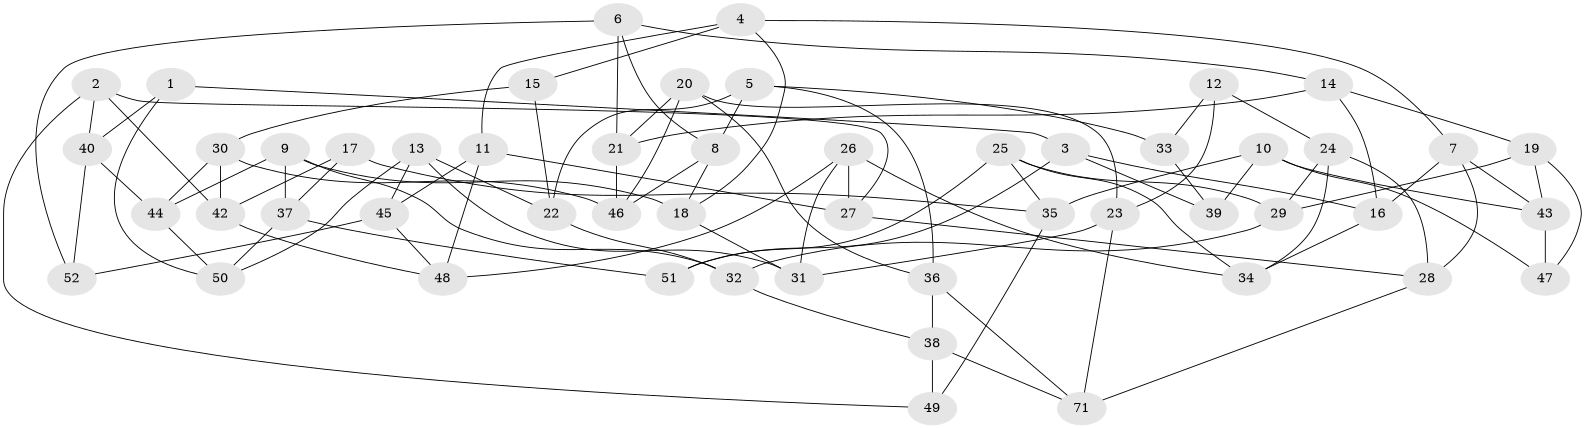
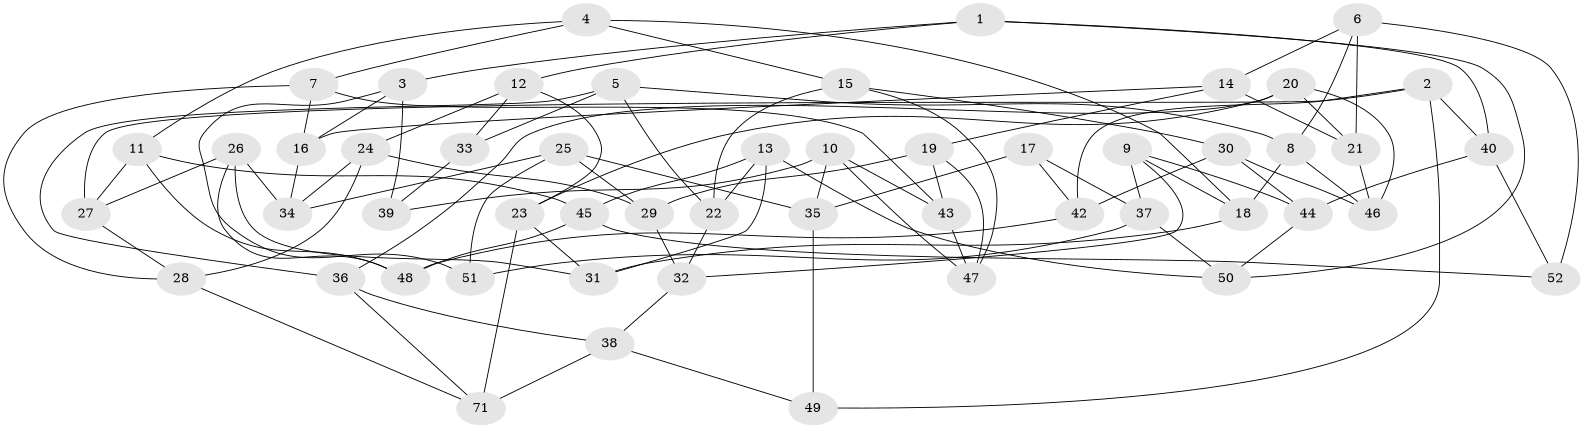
edge "1" -- "12": added
edge "15" -- "47": added
